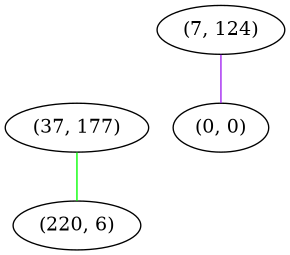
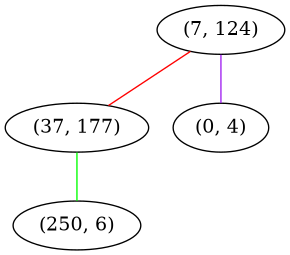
edge "(7, 124)" -- "(37, 177)": added
node "(0, 0)": label "(0, 0)" -> "(0, 4)"
node "(220, 6)": label "(220, 6)" -> "(250, 6)"
